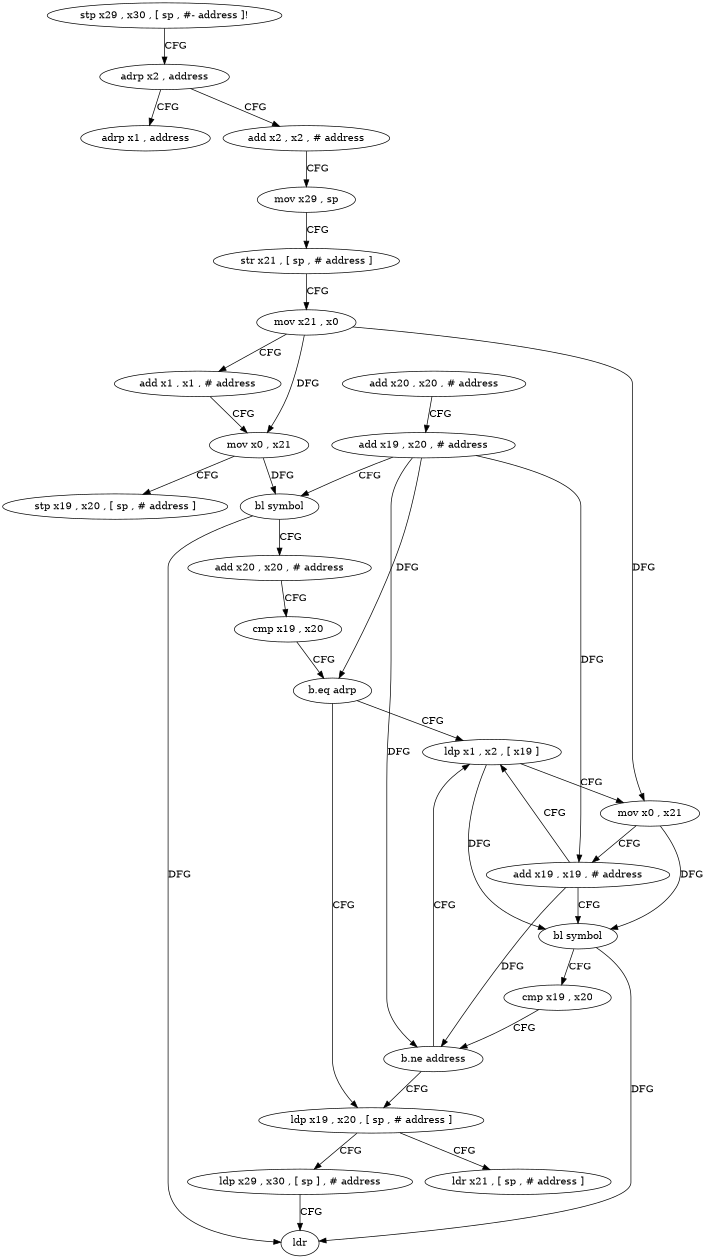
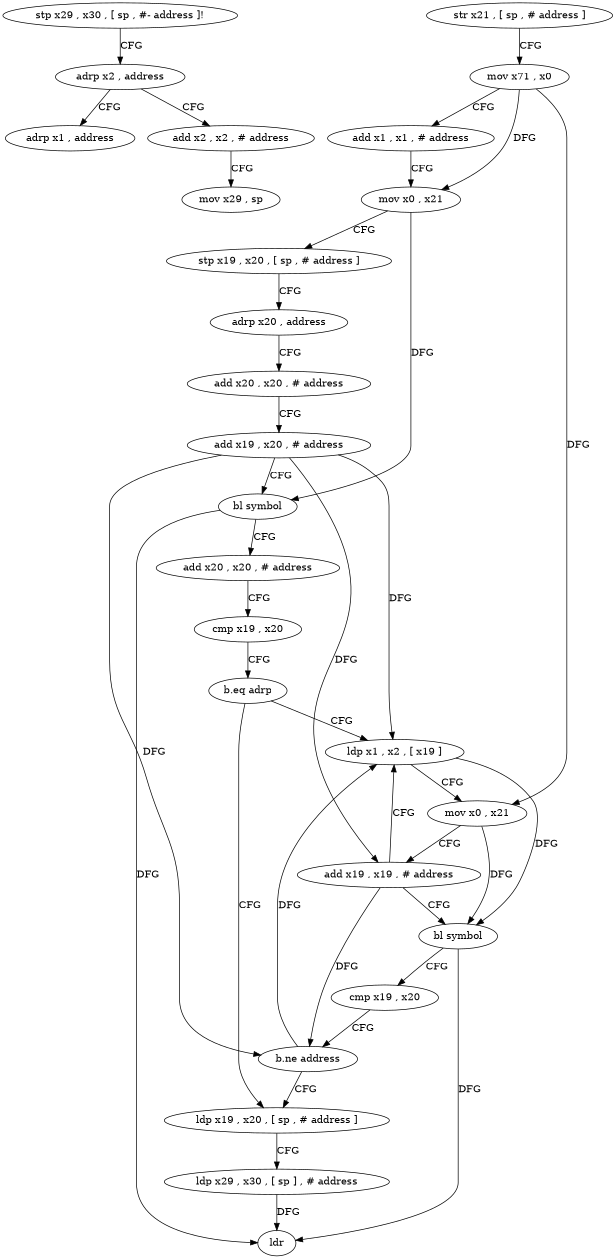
edge "mov x29 , sp" -> "str x21 , [ sp , # address ]": removed, label "CFG"
node "adrp x20 , address": added
node "mov x21 , x0": label "mov x21 , x0" -> "mov x71 , x0"
edge "add x19 , x20 , # address" -> "b.eq adrp": now "add x19 , x20 , # address" -> "ldp x1 , x2 , [ x19 ]"
edge "b.ne address" -> "ldp x1 , x2 , [ x19 ]": label "CFG" -> "DFG"
node "ldr x21 , [ sp , # address ]": removed
edge "ldp x29 , x30 , [ sp ] , # address" -> "ldr": label "CFG" -> "DFG"
